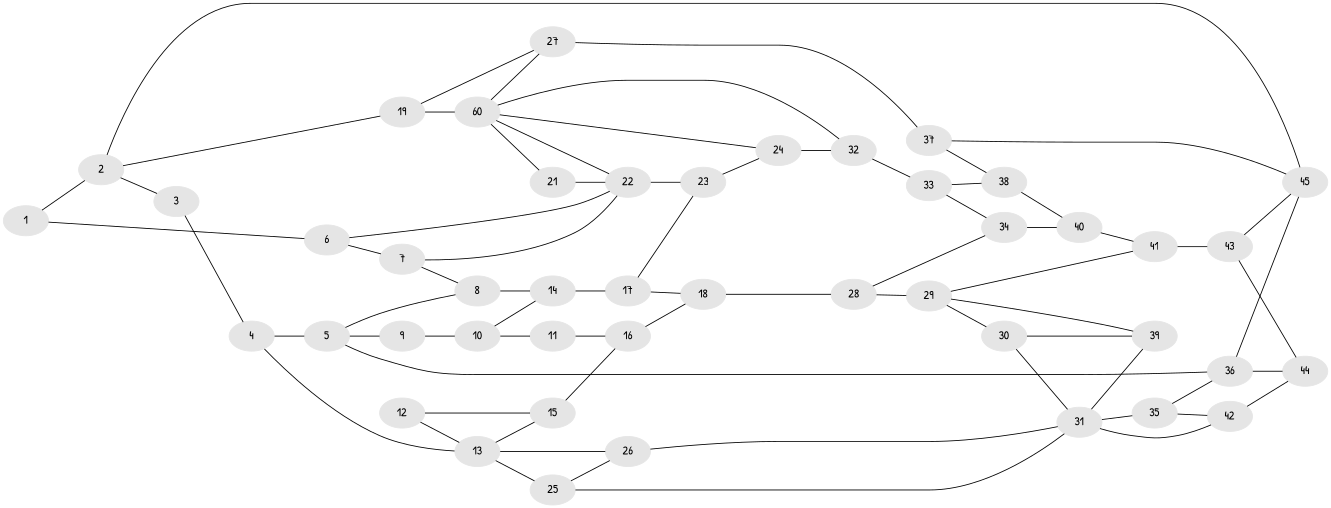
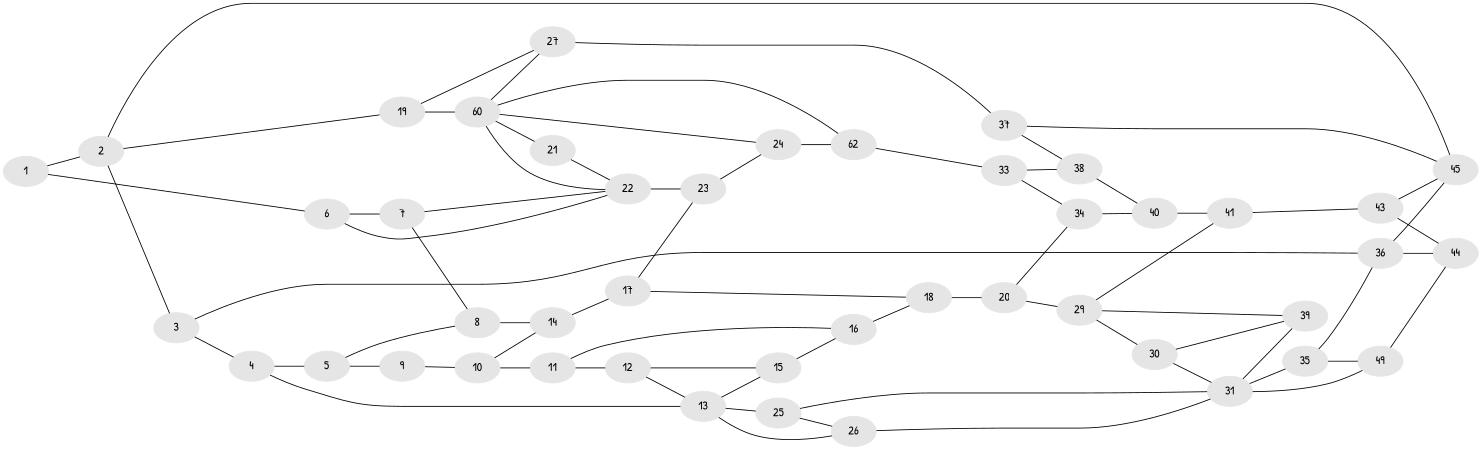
node "32": label "32" -> "62"
node "28": label "28" -> "20"
edge "11" -- "12": added
edge "5" -- "36": now "3" -- "36"
node "42": label "42" -> "49"
